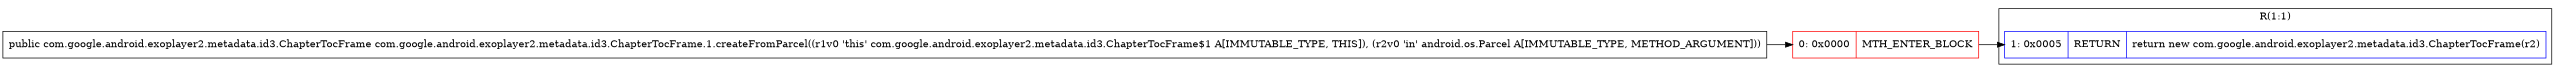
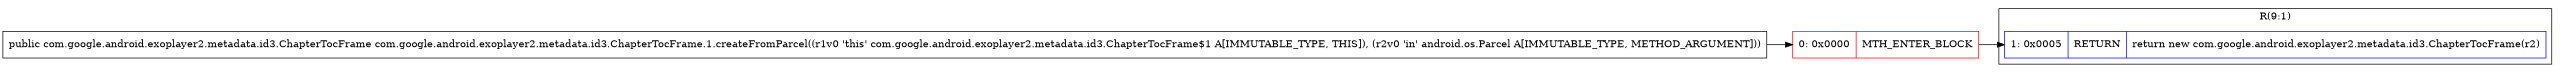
cluster "R(1:1)": label "R(1:1)" -> "R(9:1)"
